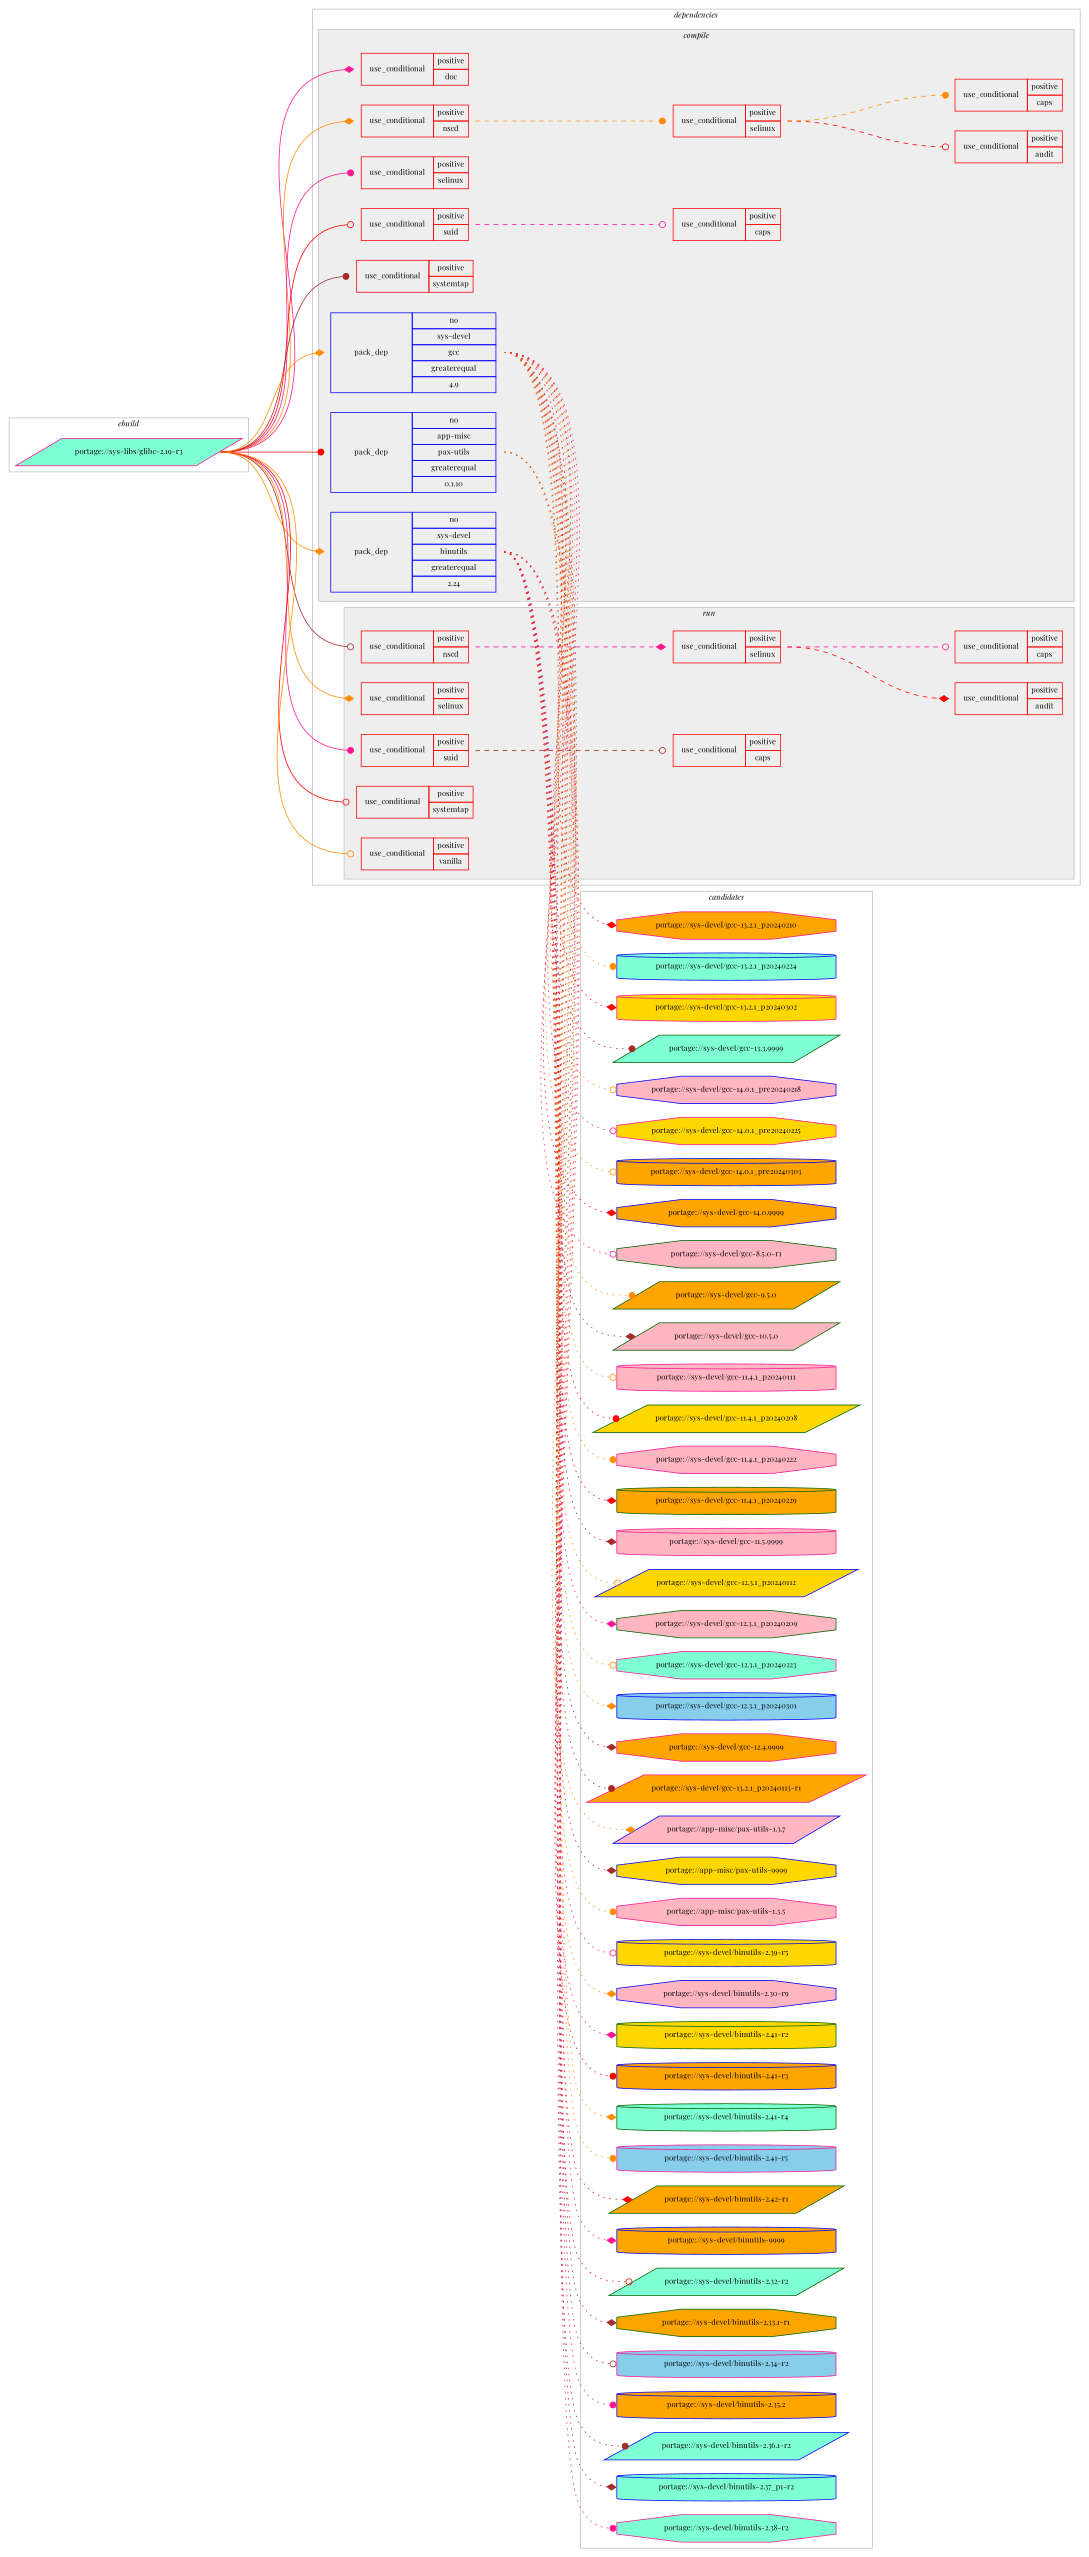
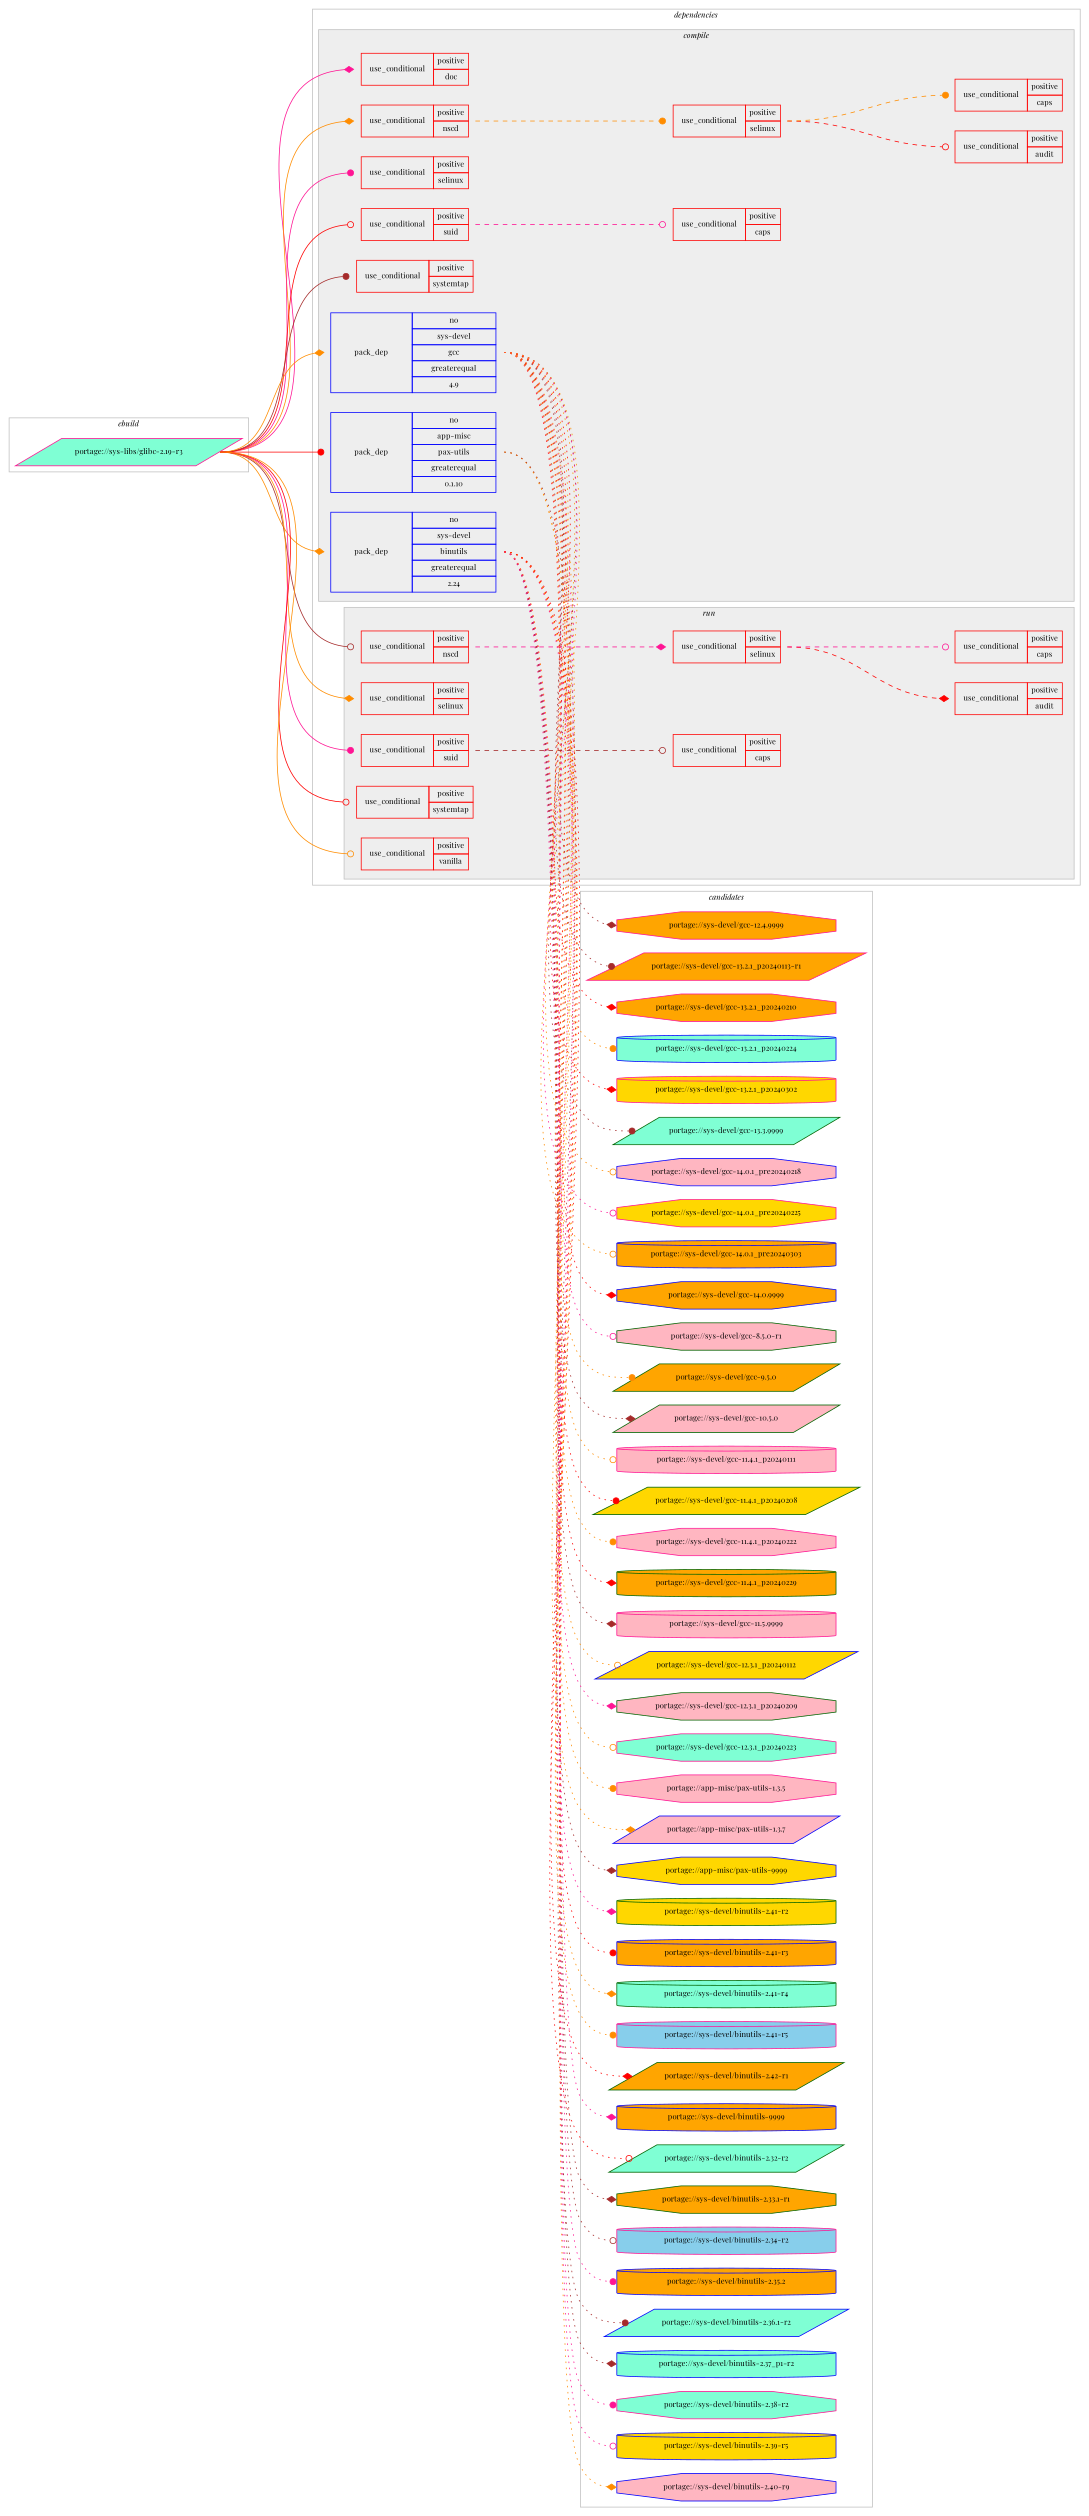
node "portage://sys-devel/gcc-12.3.1_p20240301": removed
node "portage://sys-devel/binutils-2.30-r9": label "portage://sys-devel/binutils-2.30-r9" -> "portage://sys-devel/binutils-2.40-r9"
